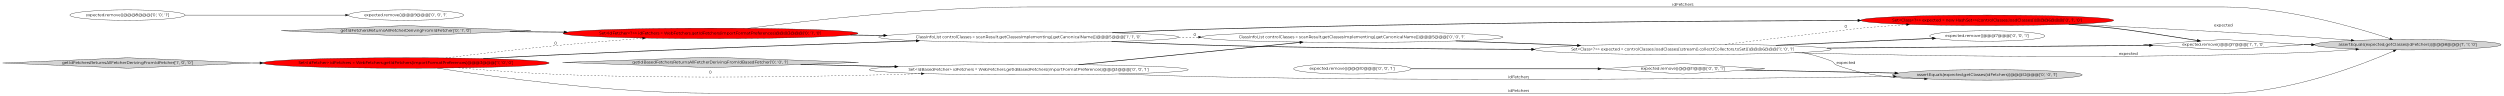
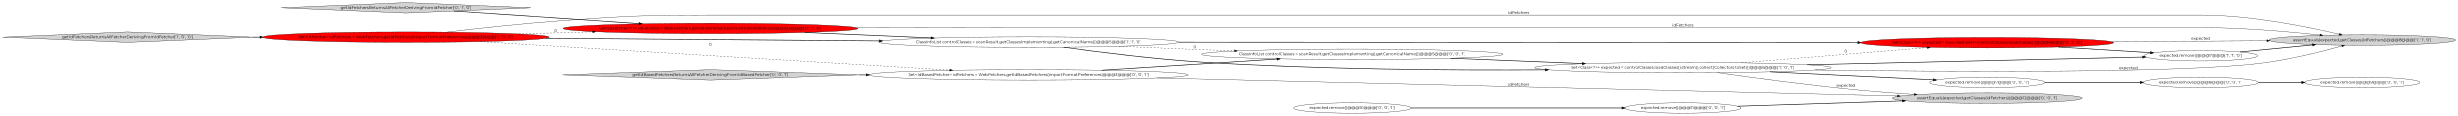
edge "expected.remove()@@@8@@@['0', '0', '1']" -> "expected.remove()@@@9@@@['0', '0', '1']": style solid -> bold
node "expected.remove()@@@7@@@['1', '1', '0']": shape diamond -> ellipse
node "expected.remove()@@@11@@@['0', '0', '1']": shape diamond -> ellipse
edge "expected.remove()@@@7@@@['0', '0', '1']" -> "expected.remove()@@@8@@@['0', '0', '1']": added
